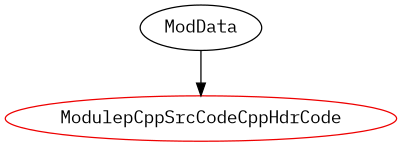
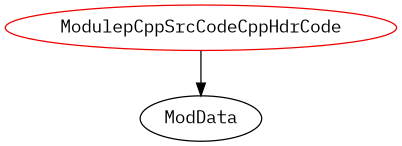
edge "ModData" -> "ModulepCppSrcCodeCppHdrCode": reversed
